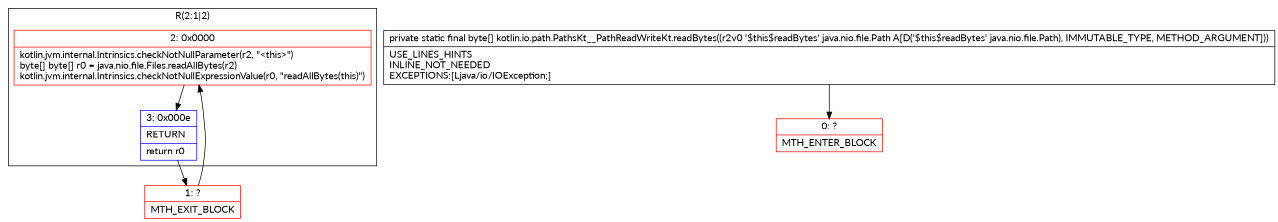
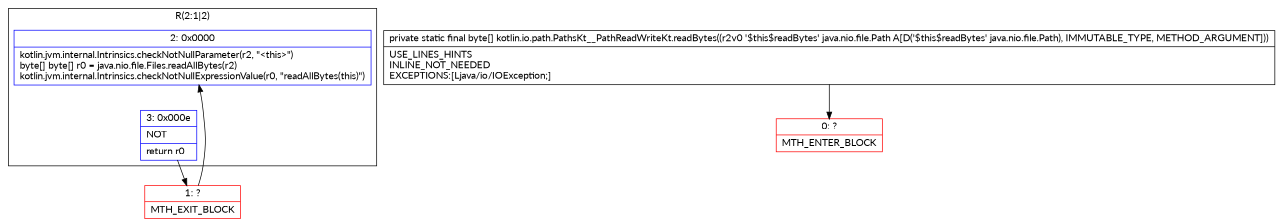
node "2: 0x0000": color red -> blue
edge "2: 0x0000" -> "3: 0x000e": removed
node "3: 0x000e": text "RETURN" -> "NOT"
